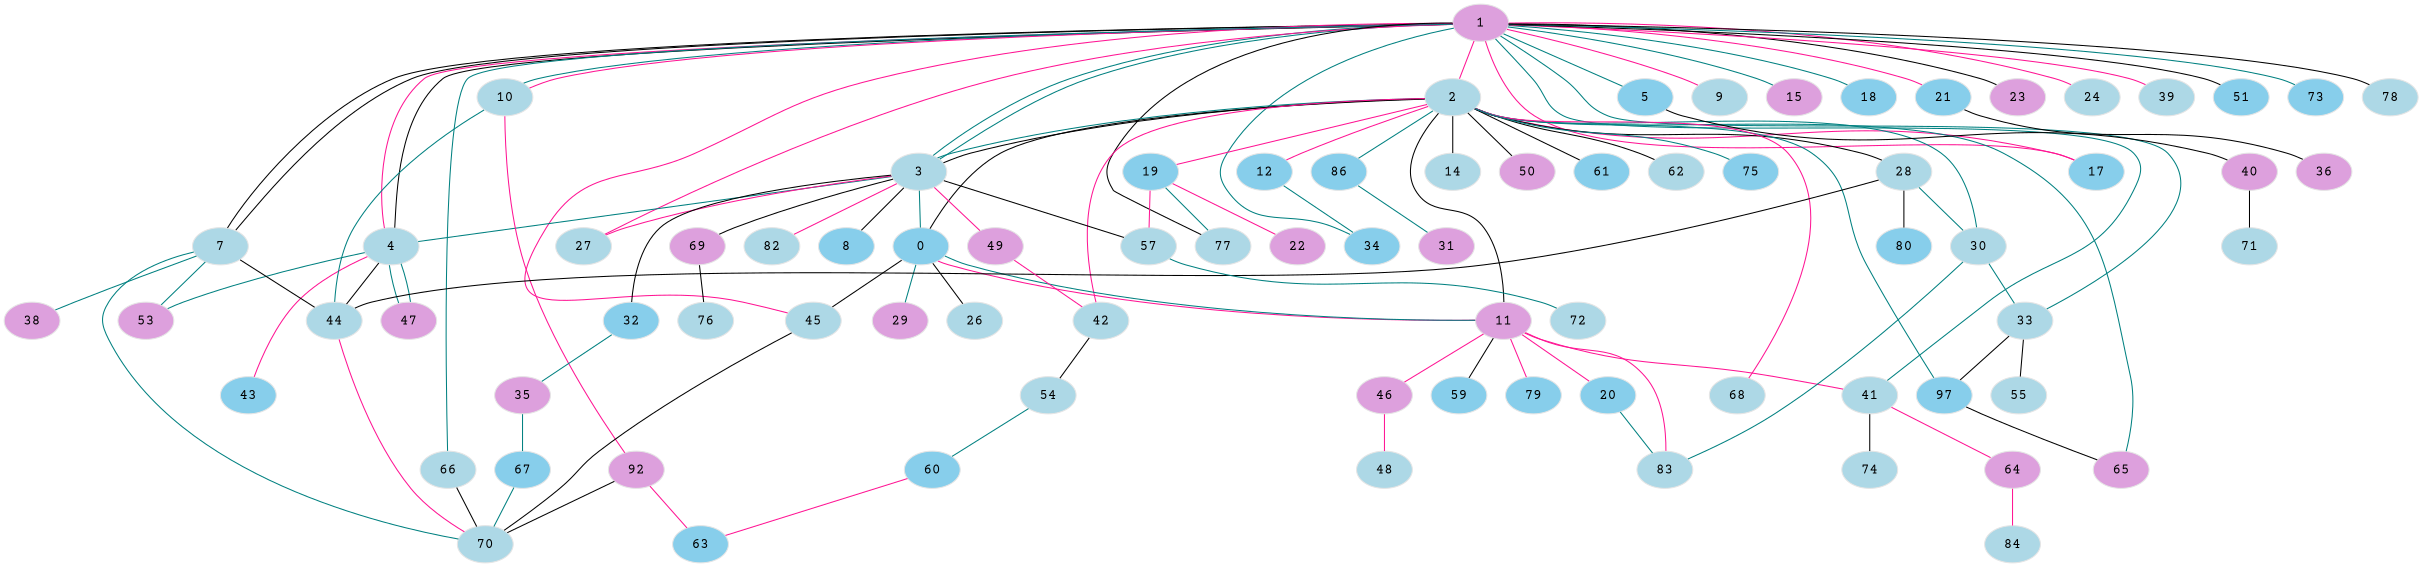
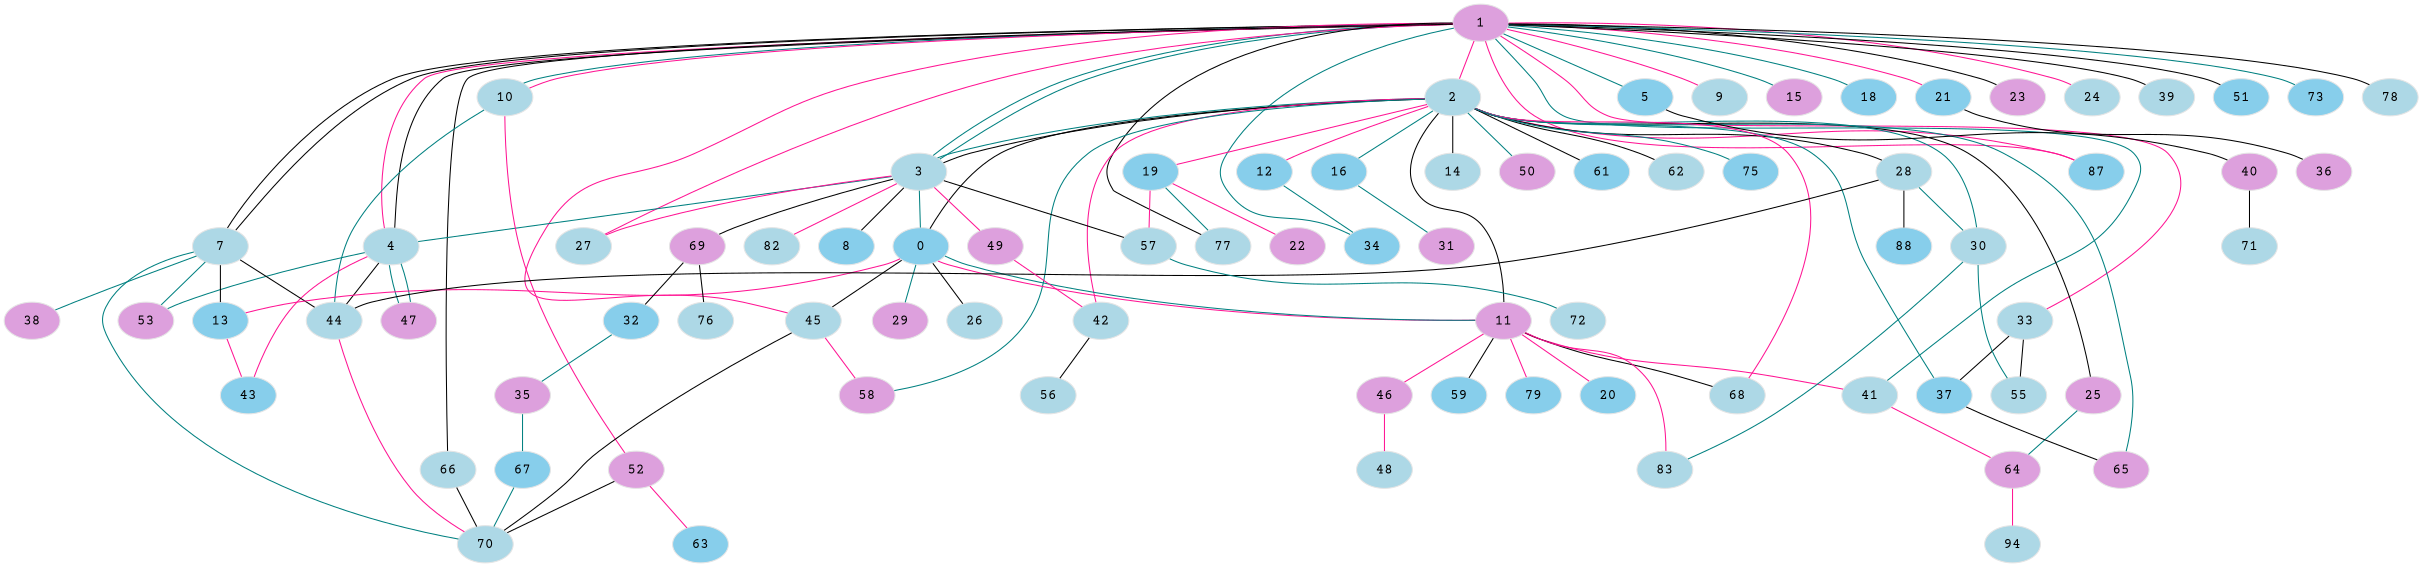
edge "1" -- "39": color deeppink -> black
edge "1" -- "66": color teal -> black
edge "1" -- "33": color teal -> deeppink
edge "2" -- "50": color black -> teal
node "86": label "86" -> "16"
node "17": label "17" -> "87"
edge "3" -- "32": now "69" -- "32"
node "80": label "80" -> "88"
edge "30" -- "33": now "30" -- "55"
node "13": added
edge "11" -- "68": added
node "58": added
node "54": label "54" -> "56"
node "97": label "97" -> "37"
node "25": added
edge "20" -- "83": removed
node "92": label "92" -> "52"
node "60": removed
node "74": removed
node "84": label "84" -> "94"
